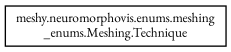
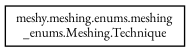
node "meshy.neuromorphovis.enums.meshing _enums.Meshing.Technique": label "meshy.neuromorphovis.enums.meshing _enums.Meshing.Technique" -> "meshy.meshing.enums.meshing _enums.Meshing.Technique"
